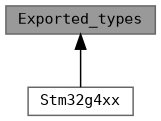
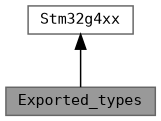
edge "Stm32g4xx" -> "Exported_types": reversed
